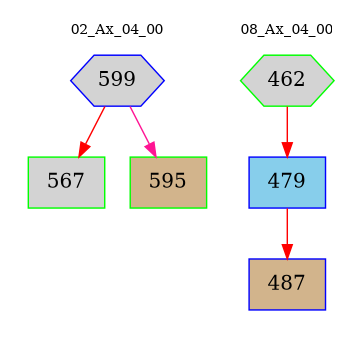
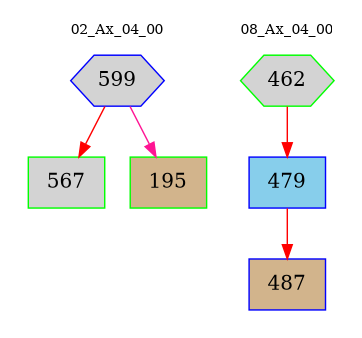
node "595": label "595" -> "195"
